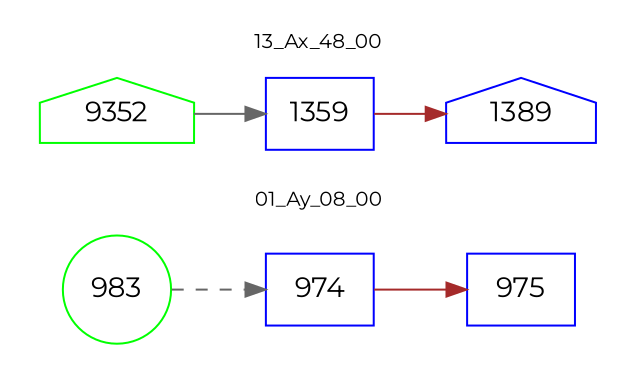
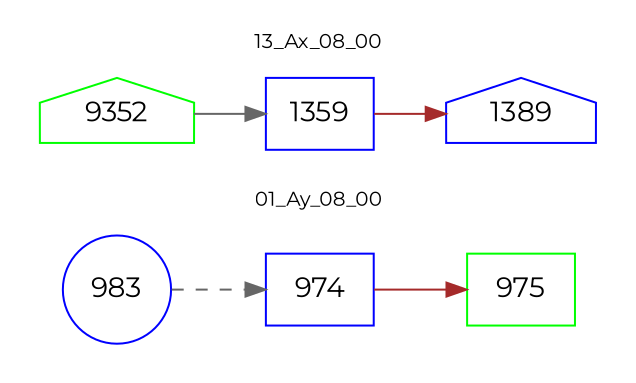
cluster "13_Ax_48_00": label "13_Ax_48_00" -> "13_Ax_08_00"
node "983": color green -> blue
node "975": color blue -> green
